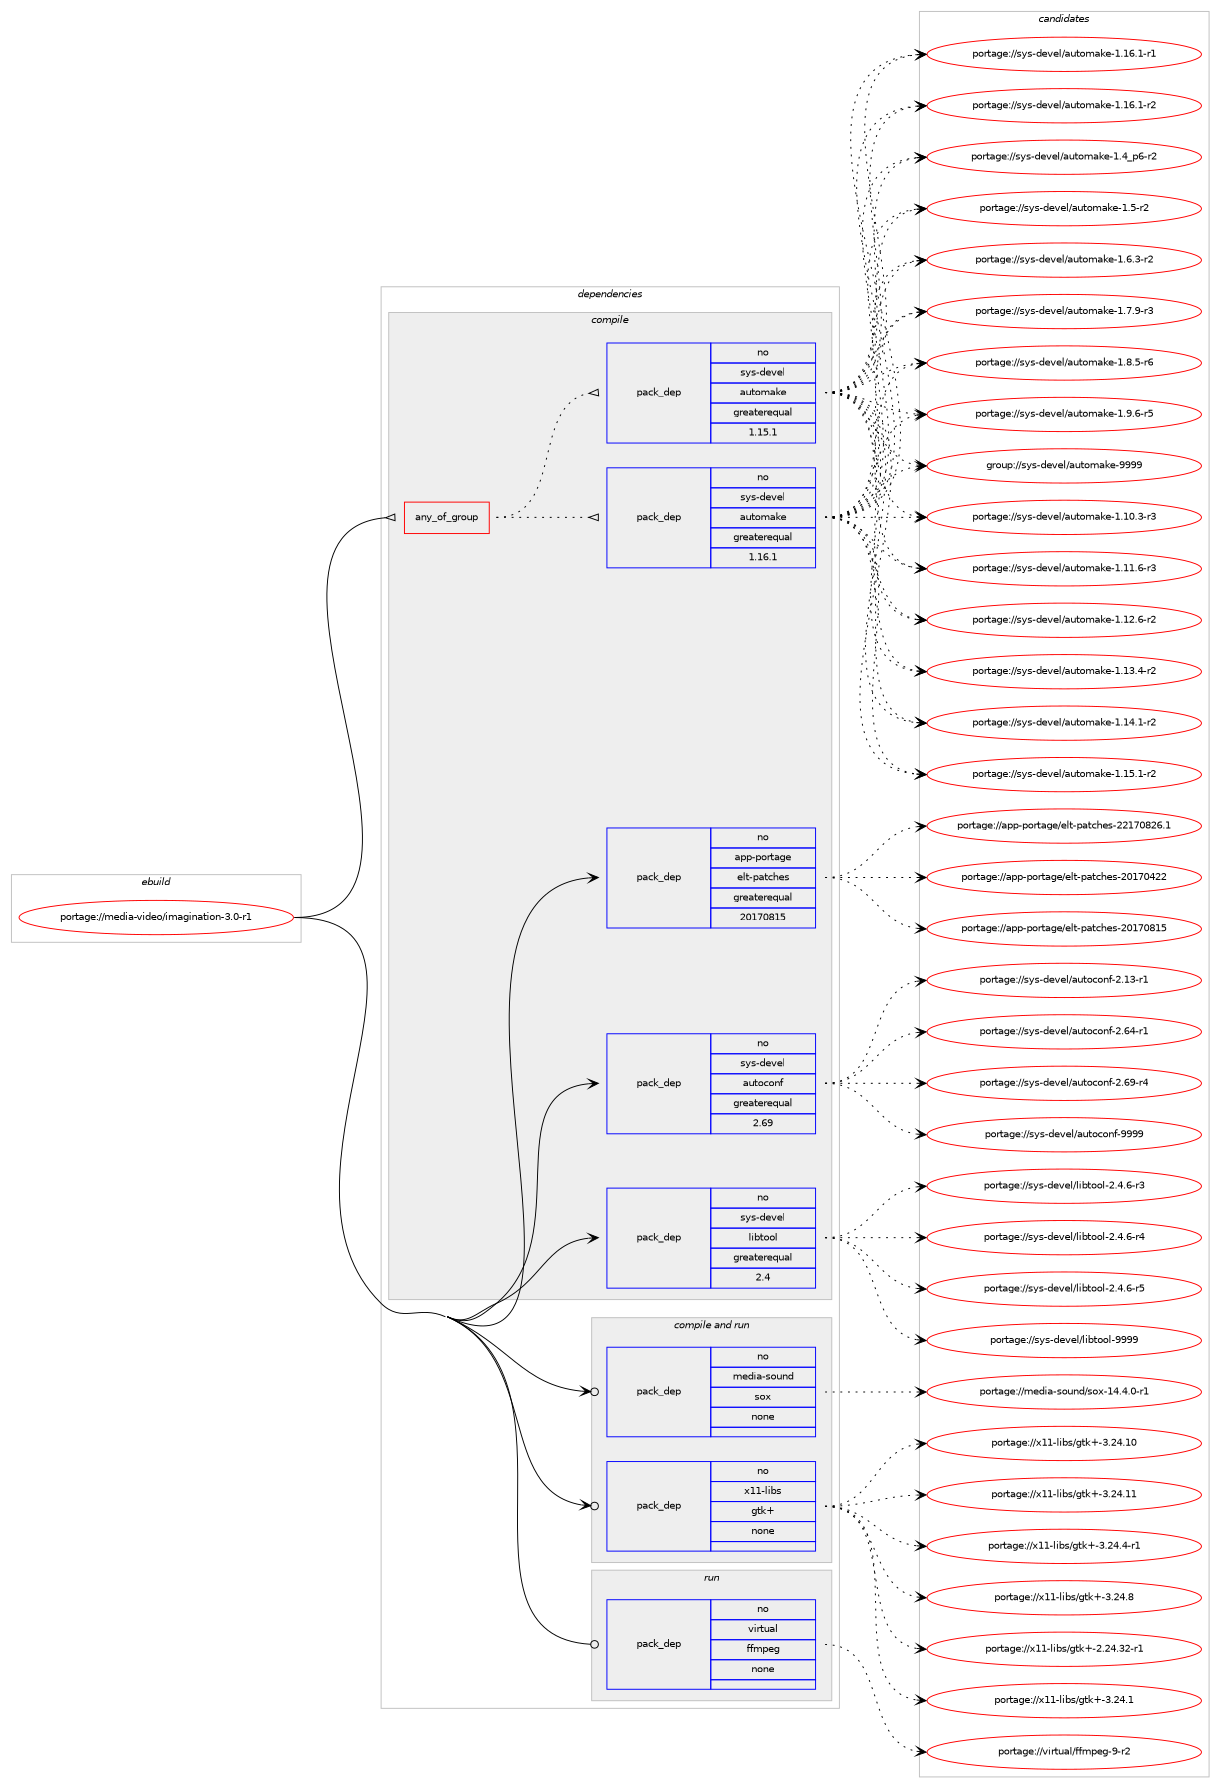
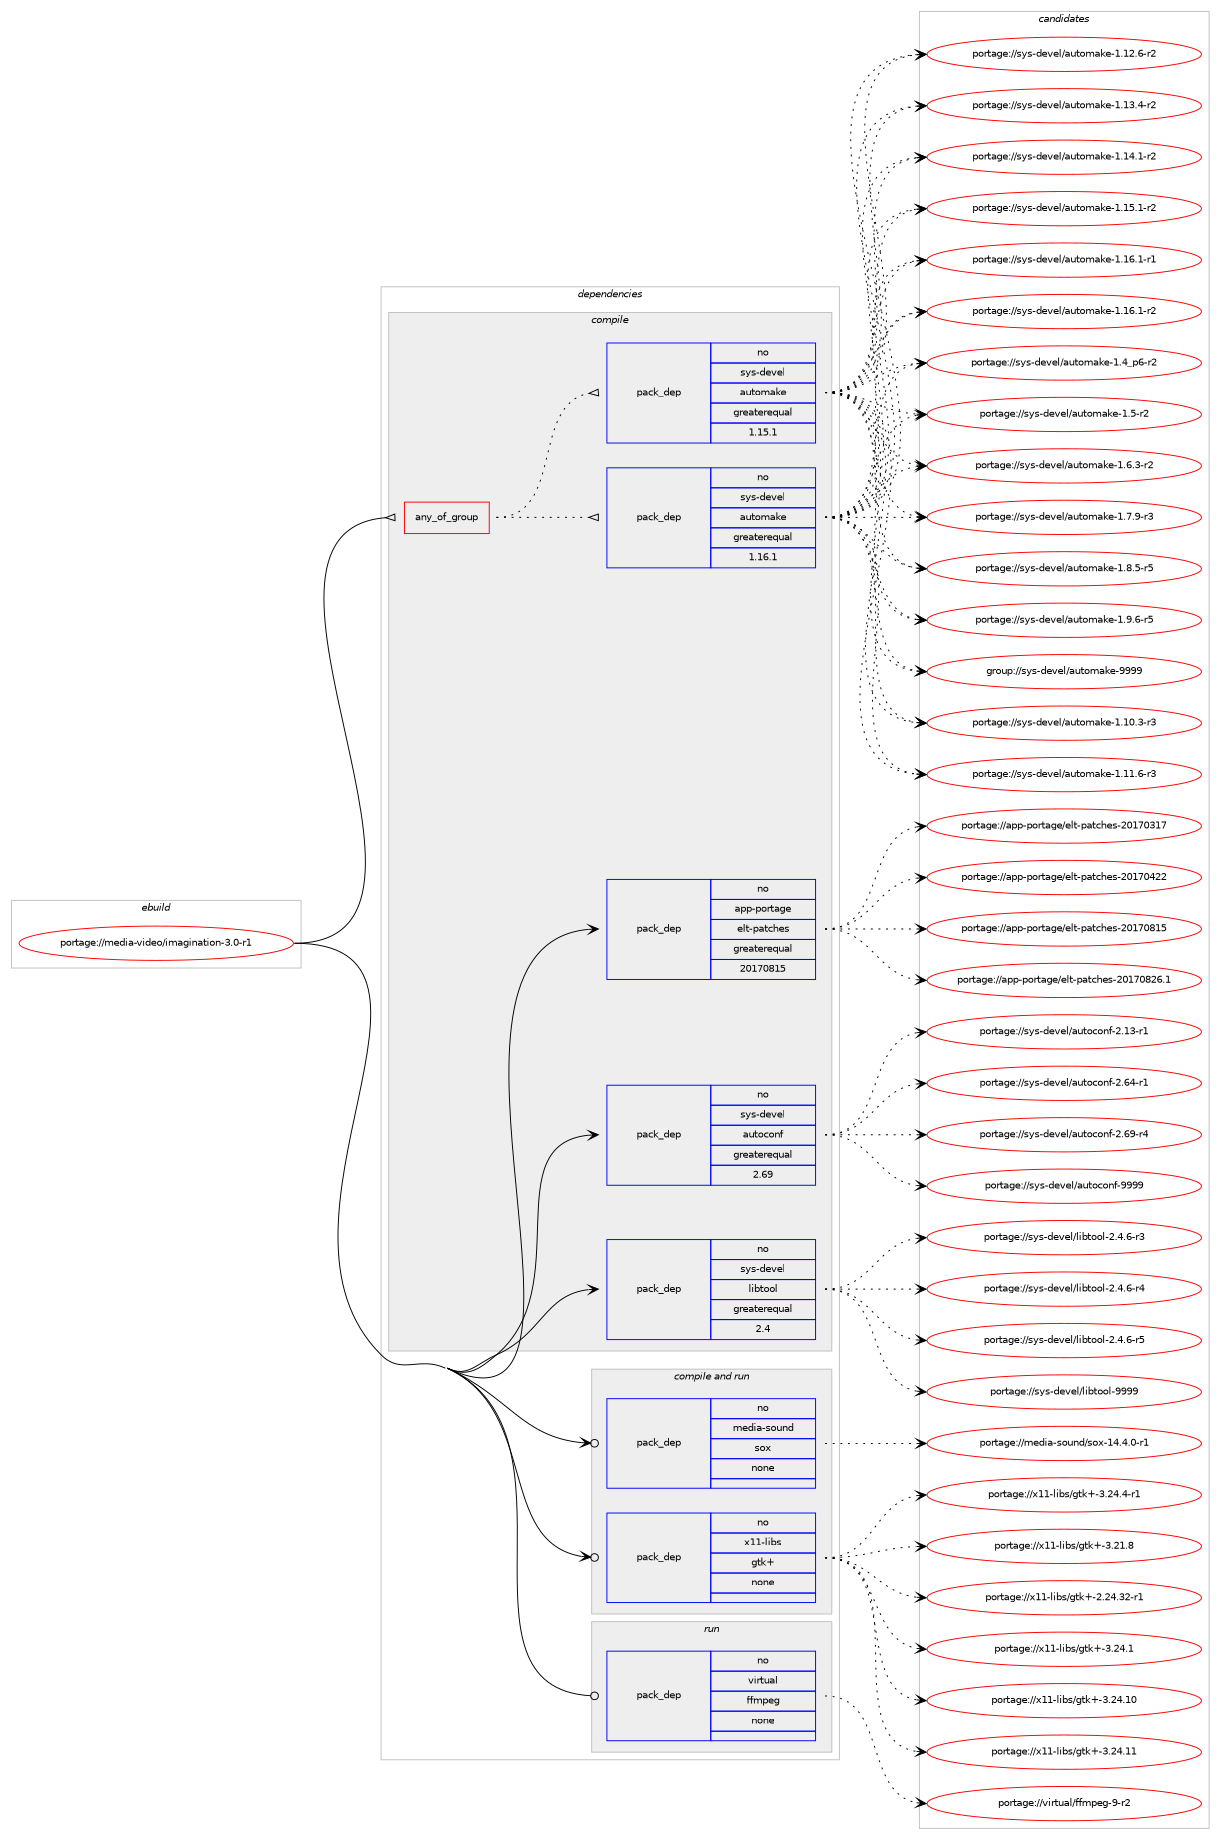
node "portage://sys-devel/automake-1.8.5-r6": label "portage://sys-devel/automake-1.8.5-r6" -> "portage://sys-devel/automake-1.8.5-r5"
node "portage://app-portage/elt-patches-20170317": added
node "portage://app-portage/elt-patches-22170826.1": label "portage://app-portage/elt-patches-22170826.1" -> "portage://app-portage/elt-patches-20170826.1"
node "portage://x11-libs/gtk+-3.24.8": label "portage://x11-libs/gtk+-3.24.8" -> "portage://x11-libs/gtk+-3.21.8"
